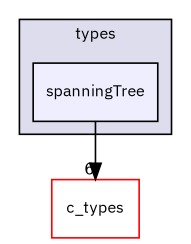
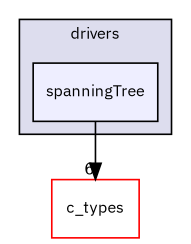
cluster "types": label "types" -> "drivers"
